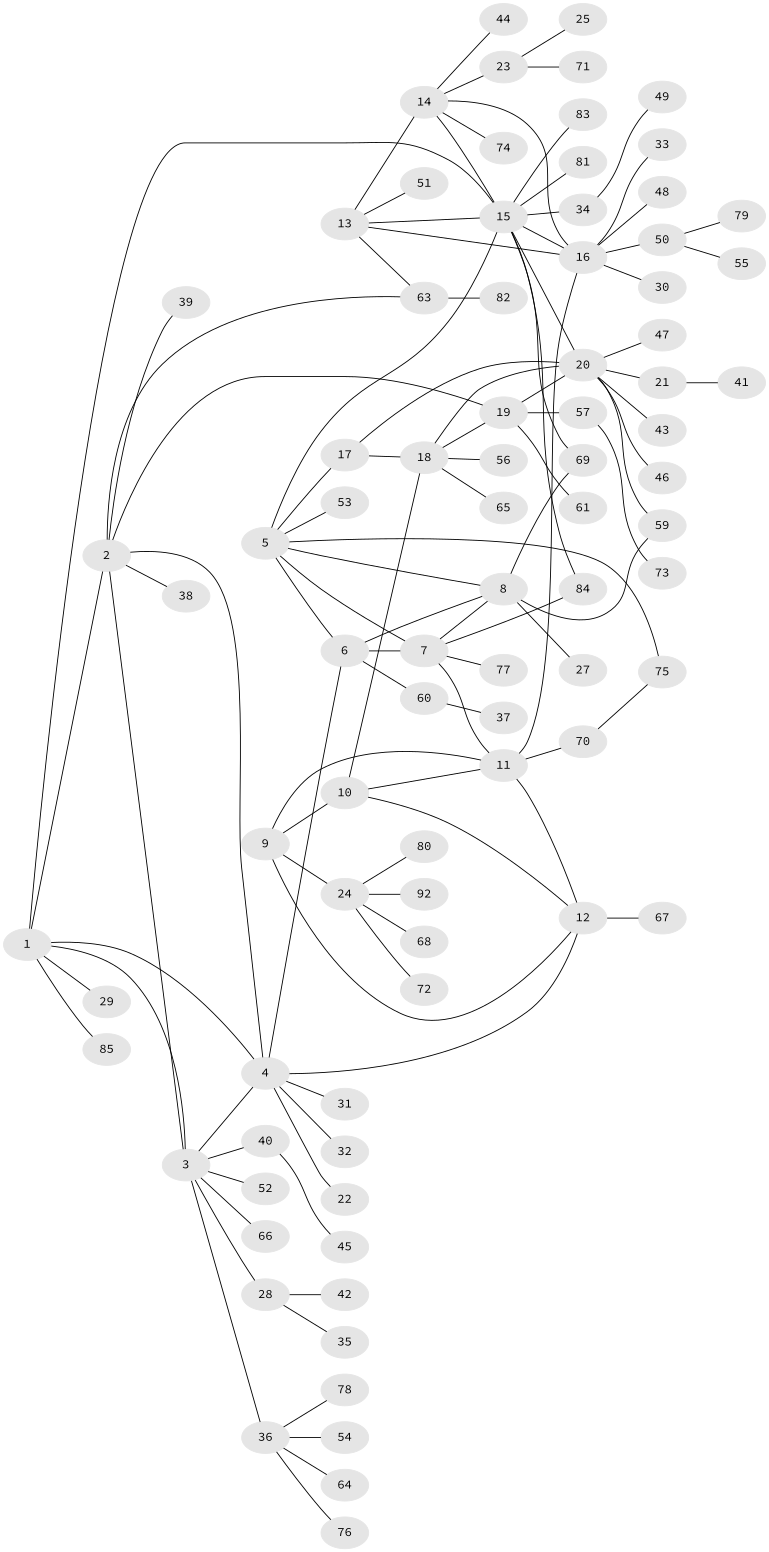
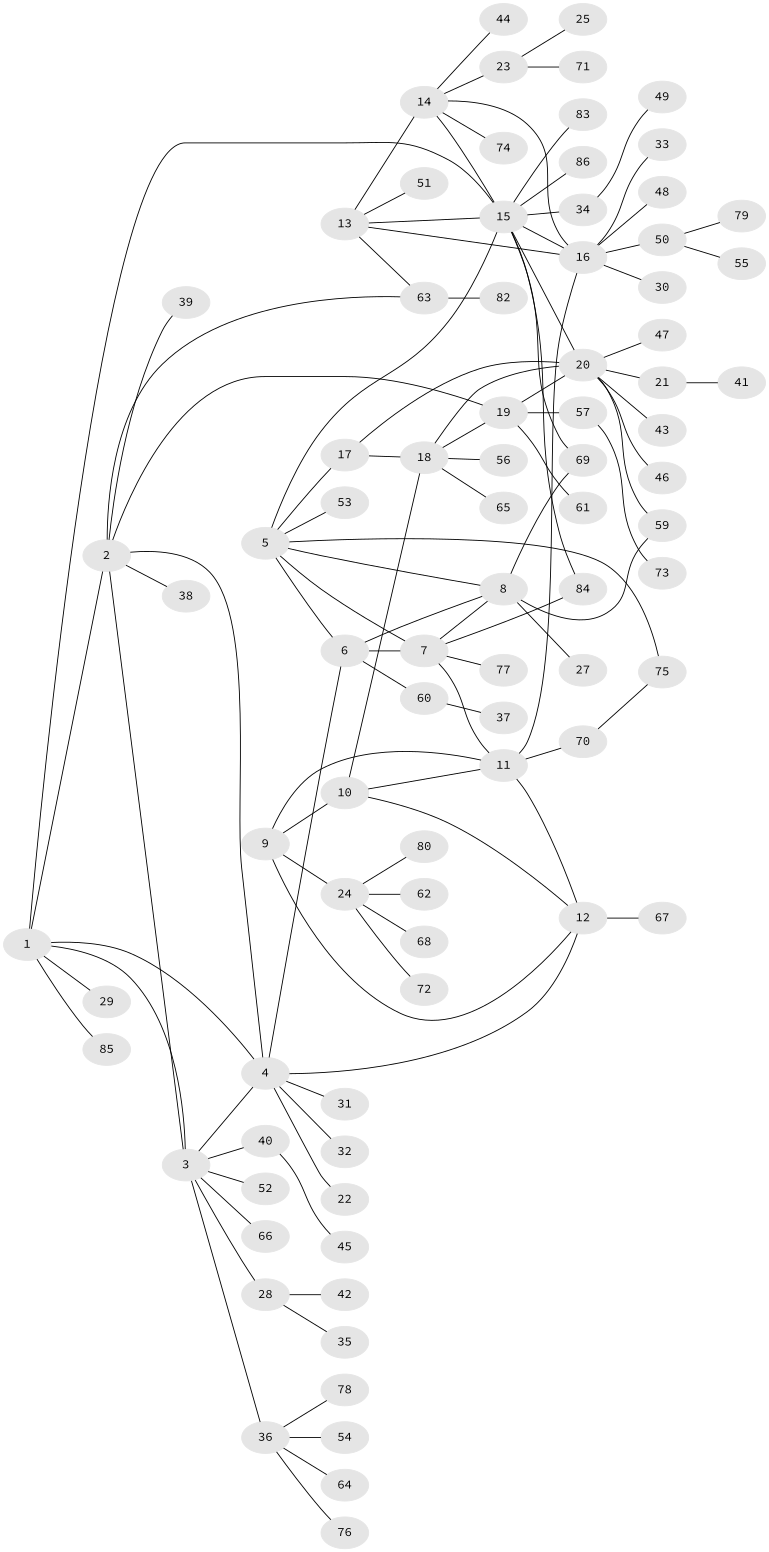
node "81": label "81" -> "86"
node "92": label "92" -> "62"
